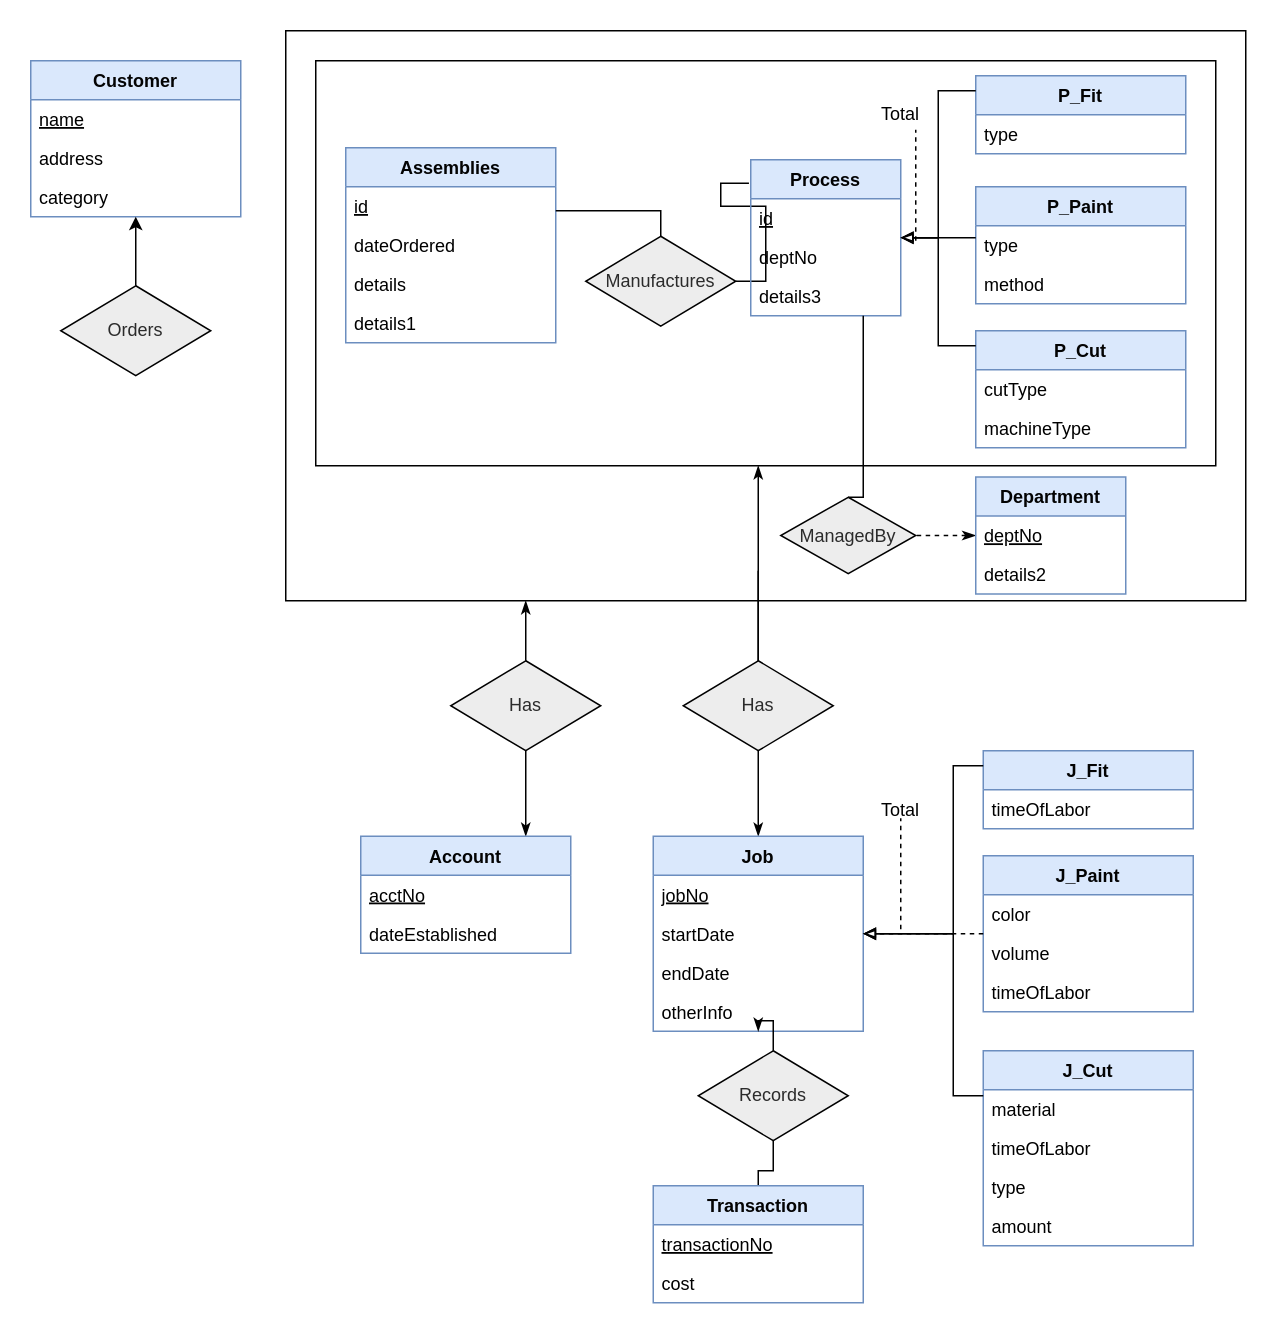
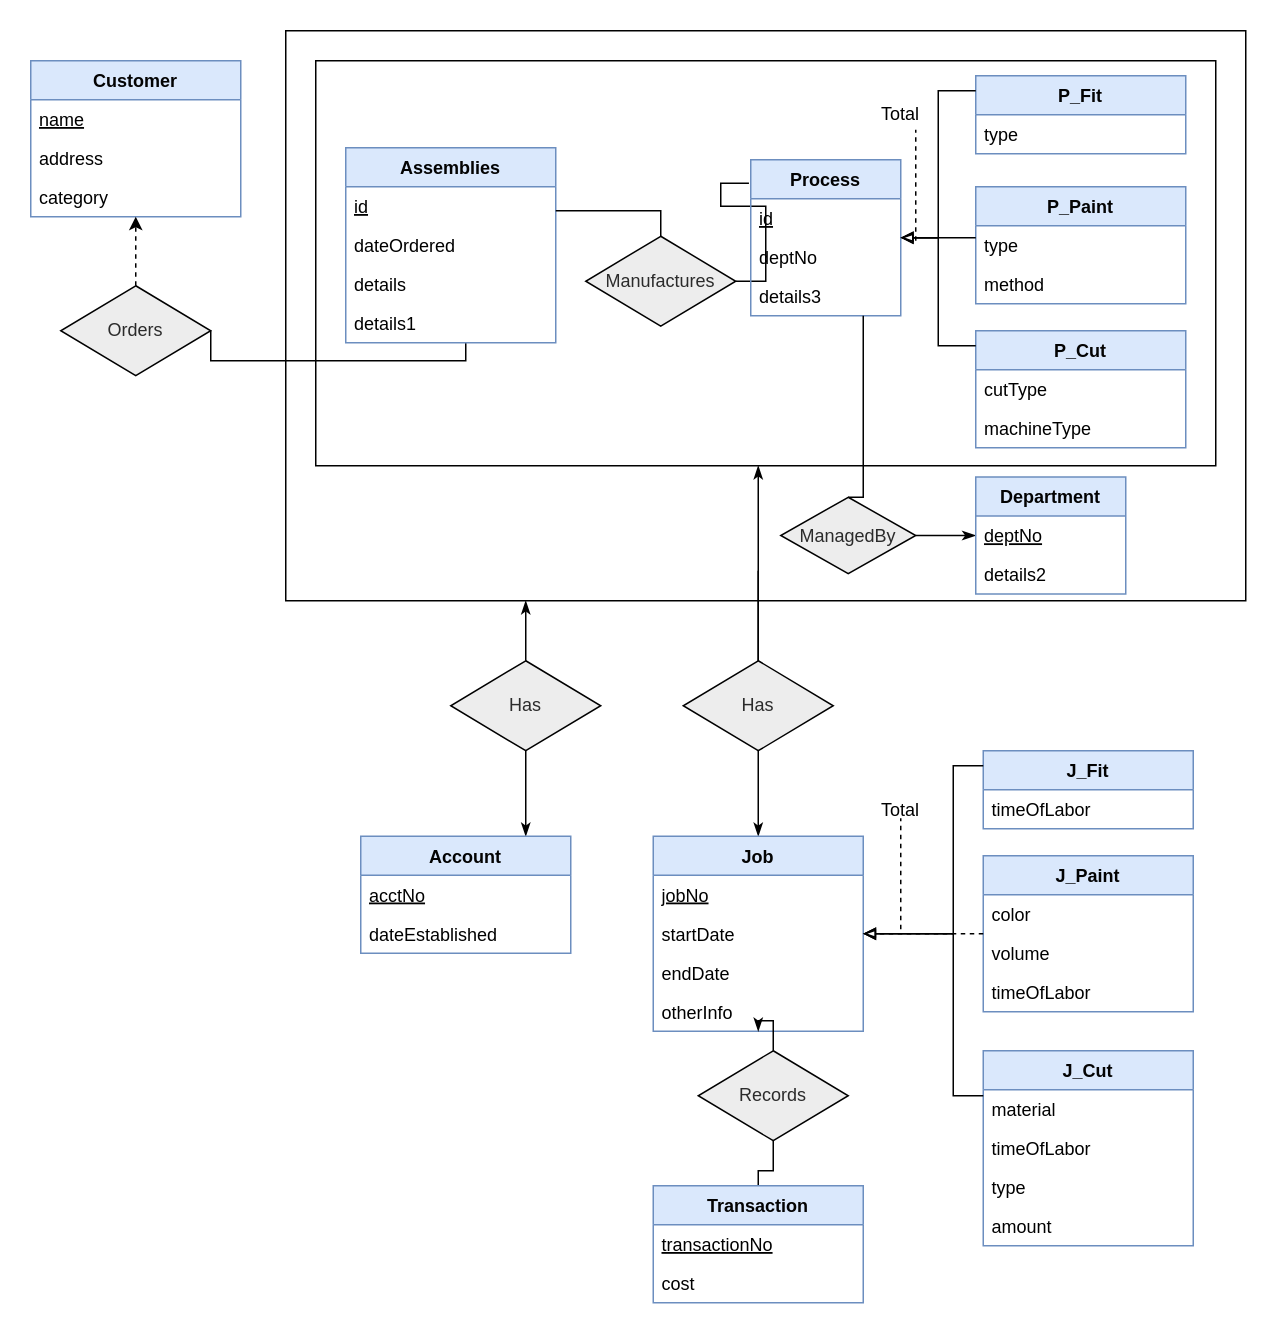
edge "Orders" -> "Customer": style solid -> dashed
edge "Assemblies" -- "Orders": added
edge "ManagedBy" -> "Department": style dashed -> solid
